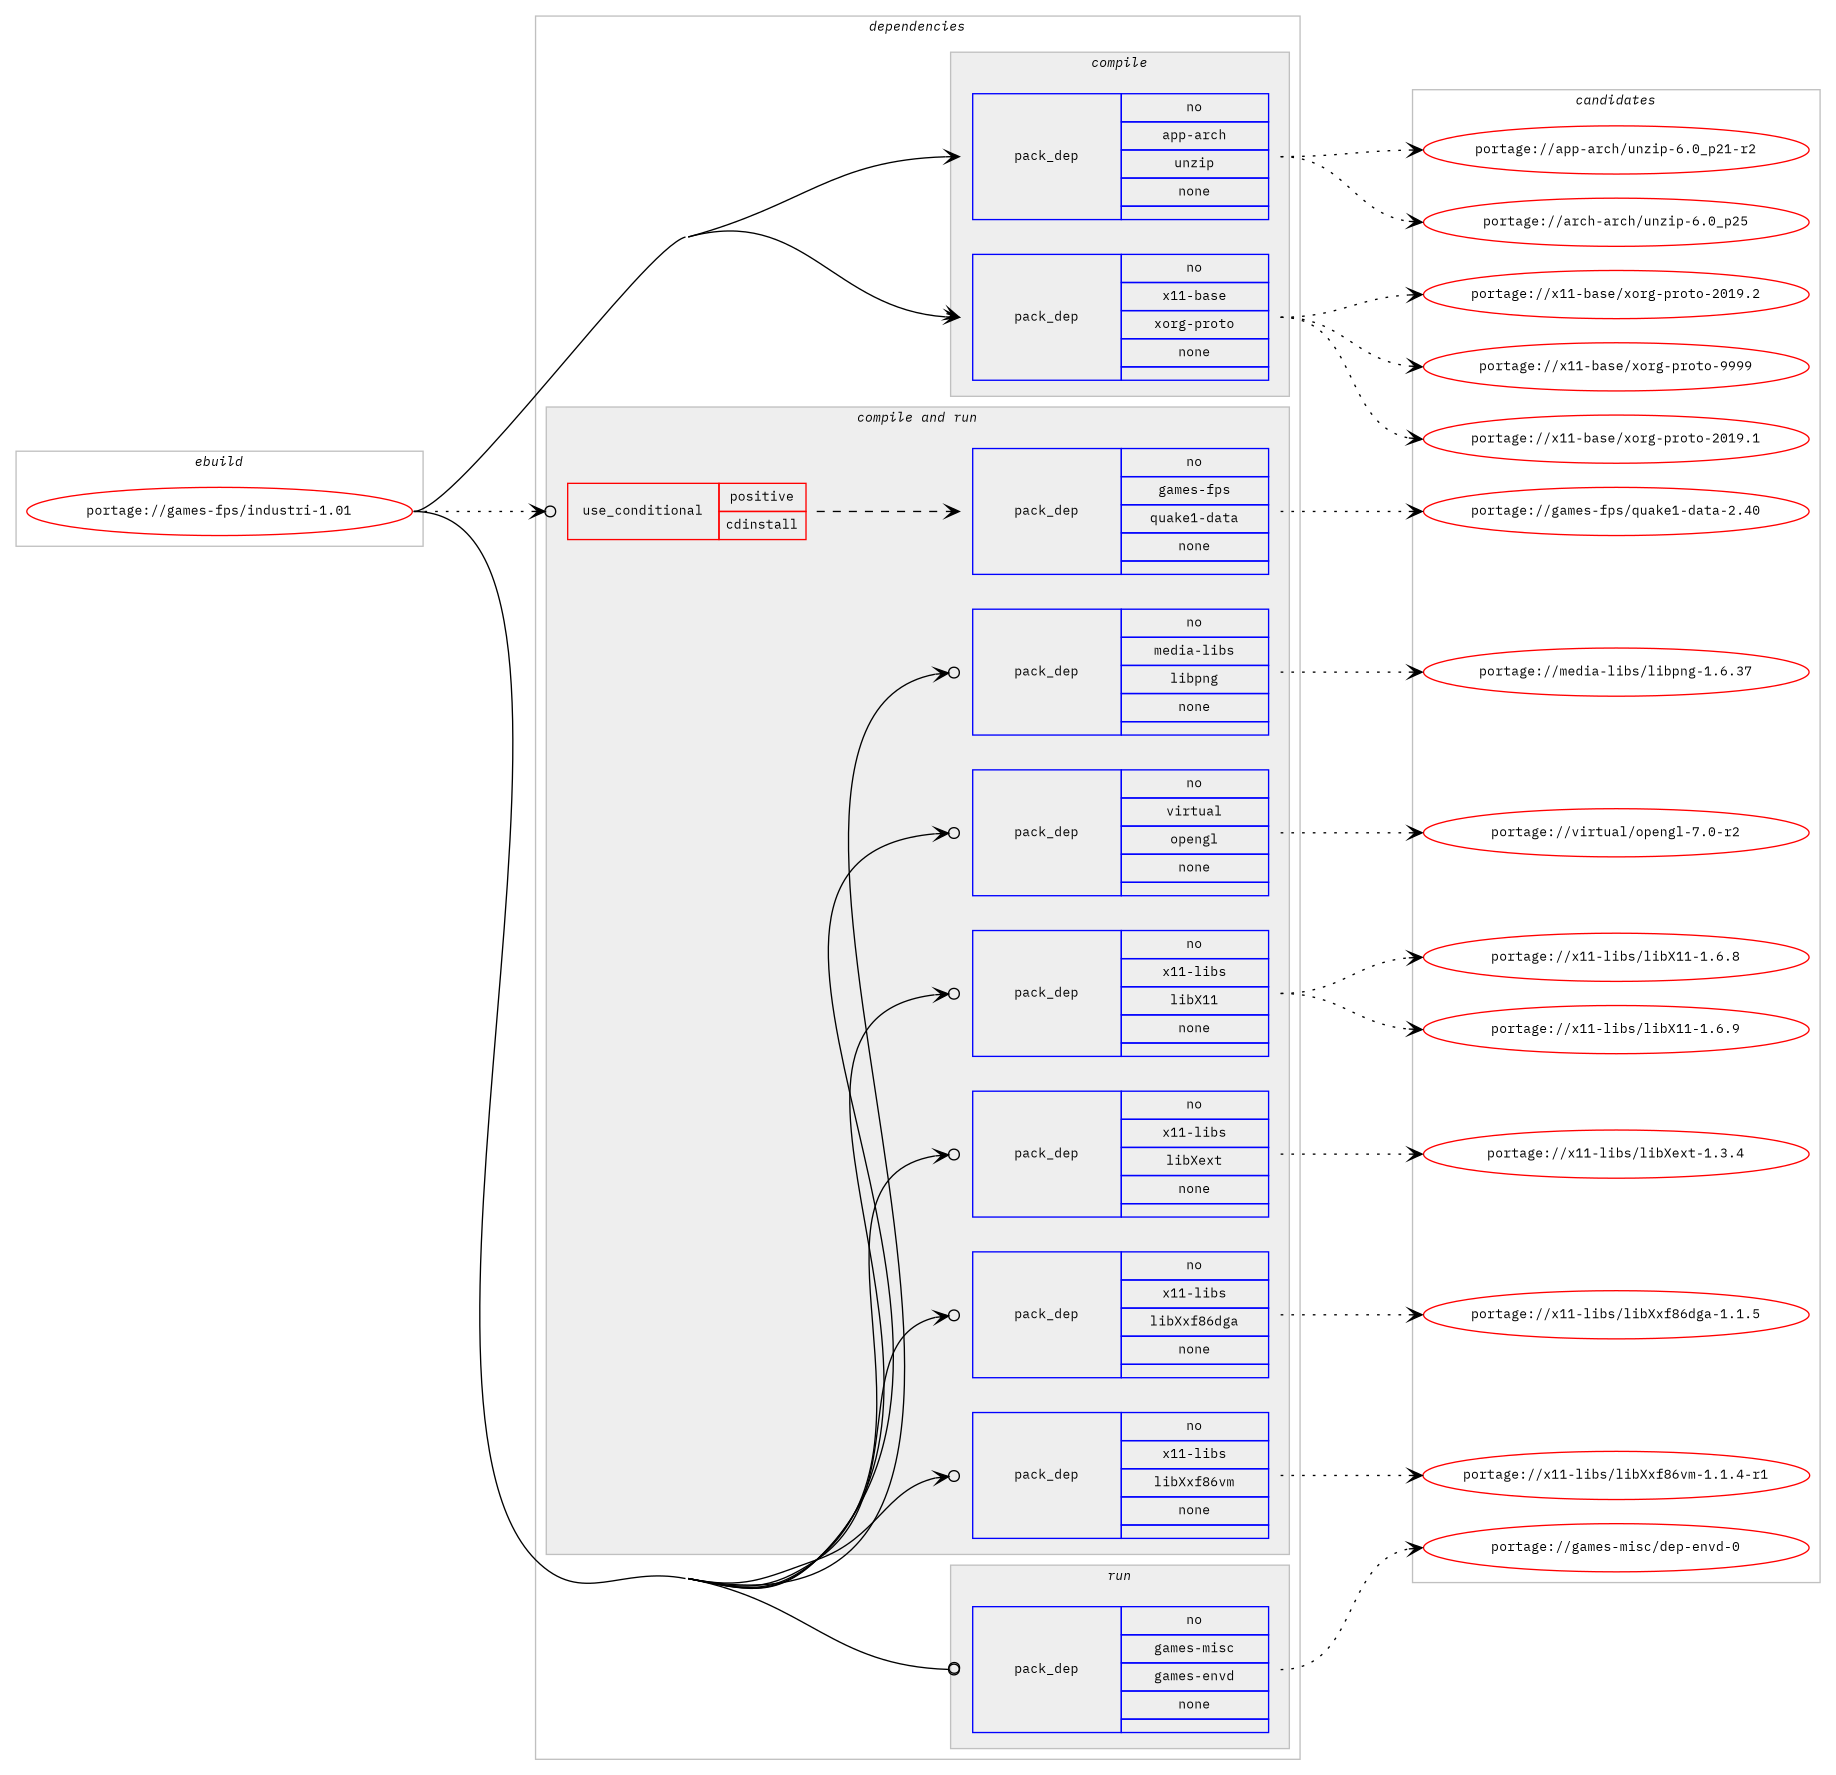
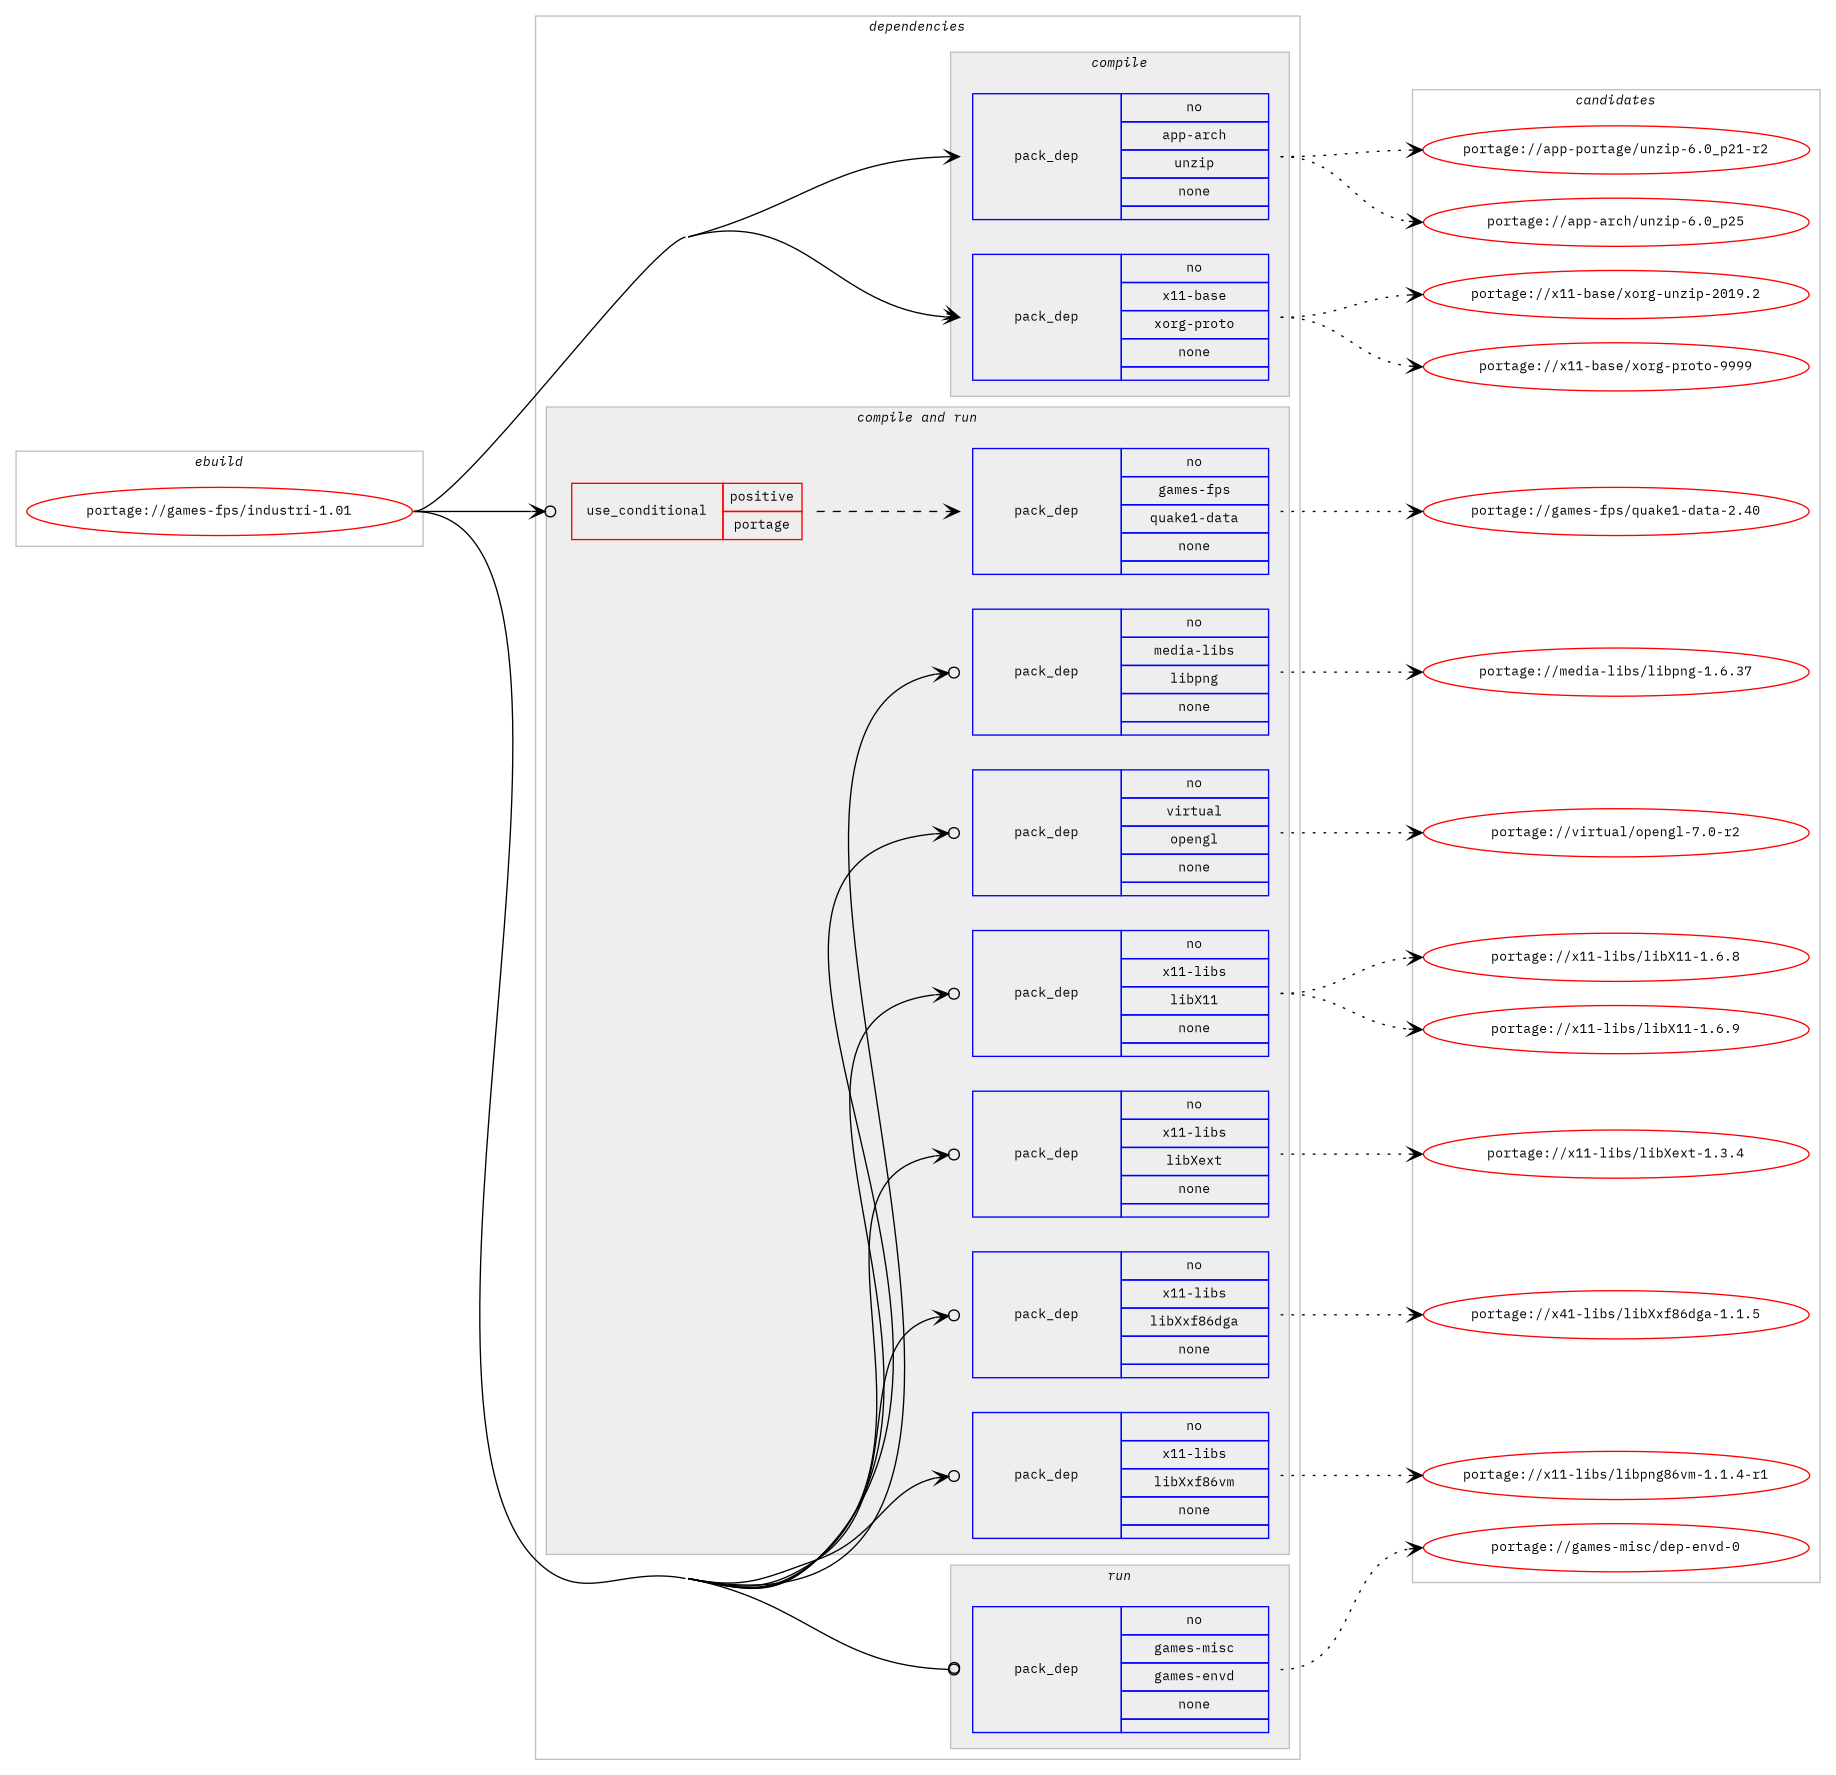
node "portage://app-arch/unzip-6.0_p21-r2": label "portage://app-arch/unzip-6.0_p21-r2" -> "portage://app-portage/unzip-6.0_p21-r2"
node "portage://arch-arch/unzip-6.0_p25": label "portage://arch-arch/unzip-6.0_p25" -> "portage://app-arch/unzip-6.0_p25"
node "portage://x11-base/xorg-proto-2019.2": label "portage://x11-base/xorg-proto-2019.2" -> "portage://x11-base/xorg-unzip-2019.2"
node "portage://x11-base/xorg-proto-2019.1": removed
edge "portage://games-fps/industri-1.01" -> "use_conditional": style dotted -> solid
node "use_conditional": text "cdinstall" -> "portage"
node "portage://x11-libs/libXxf86dga-1.1.5": label "portage://x11-libs/libXxf86dga-1.1.5" -> "portage://x41-libs/libXxf86dga-1.1.5"
node "portage://x11-libs/libXxf86vm-1.1.4-r1": label "portage://x11-libs/libXxf86vm-1.1.4-r1" -> "portage://x11-libs/libpng86vm-1.1.4-r1"
